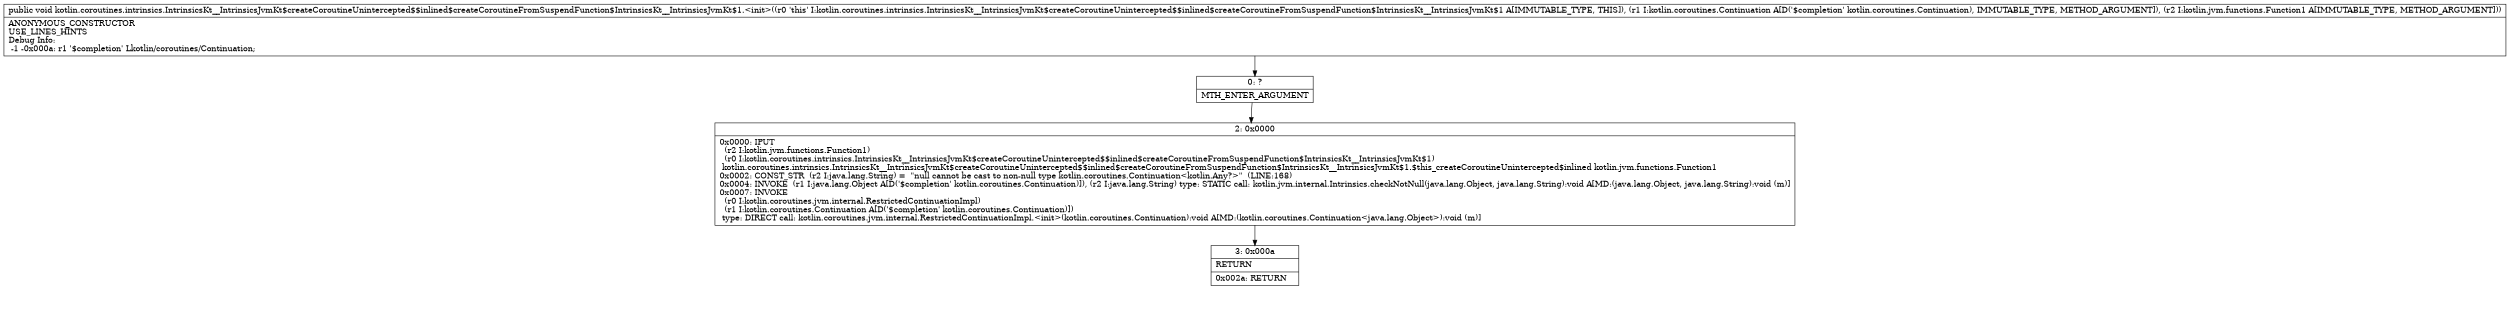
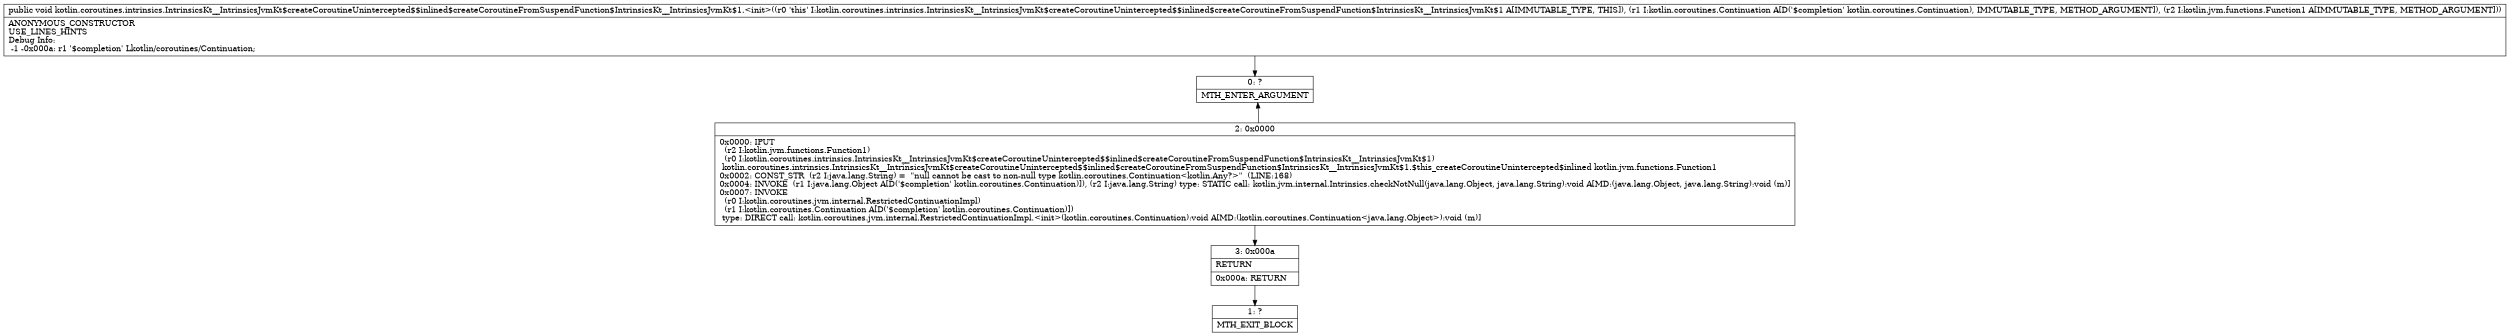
edge "0: ?" -> "2: 0x0000": reversed
node "3: 0x000a": text "0x002a: RETURN" -> "0x000a: RETURN"
node "1: ?": added
